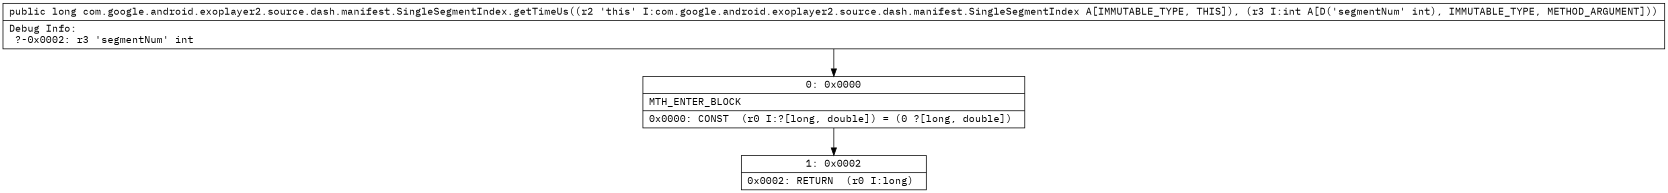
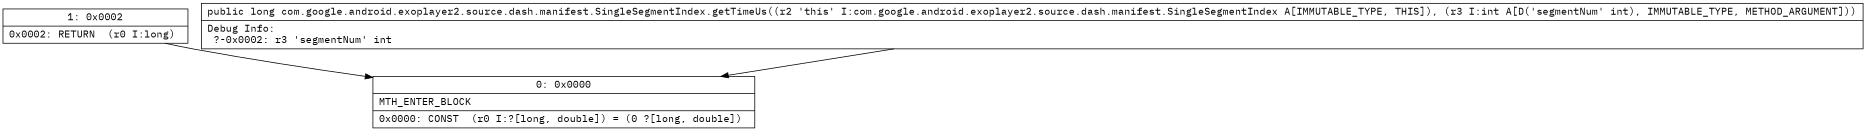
edge "0: 0x0000" -> "1: 0x0002": reversed
